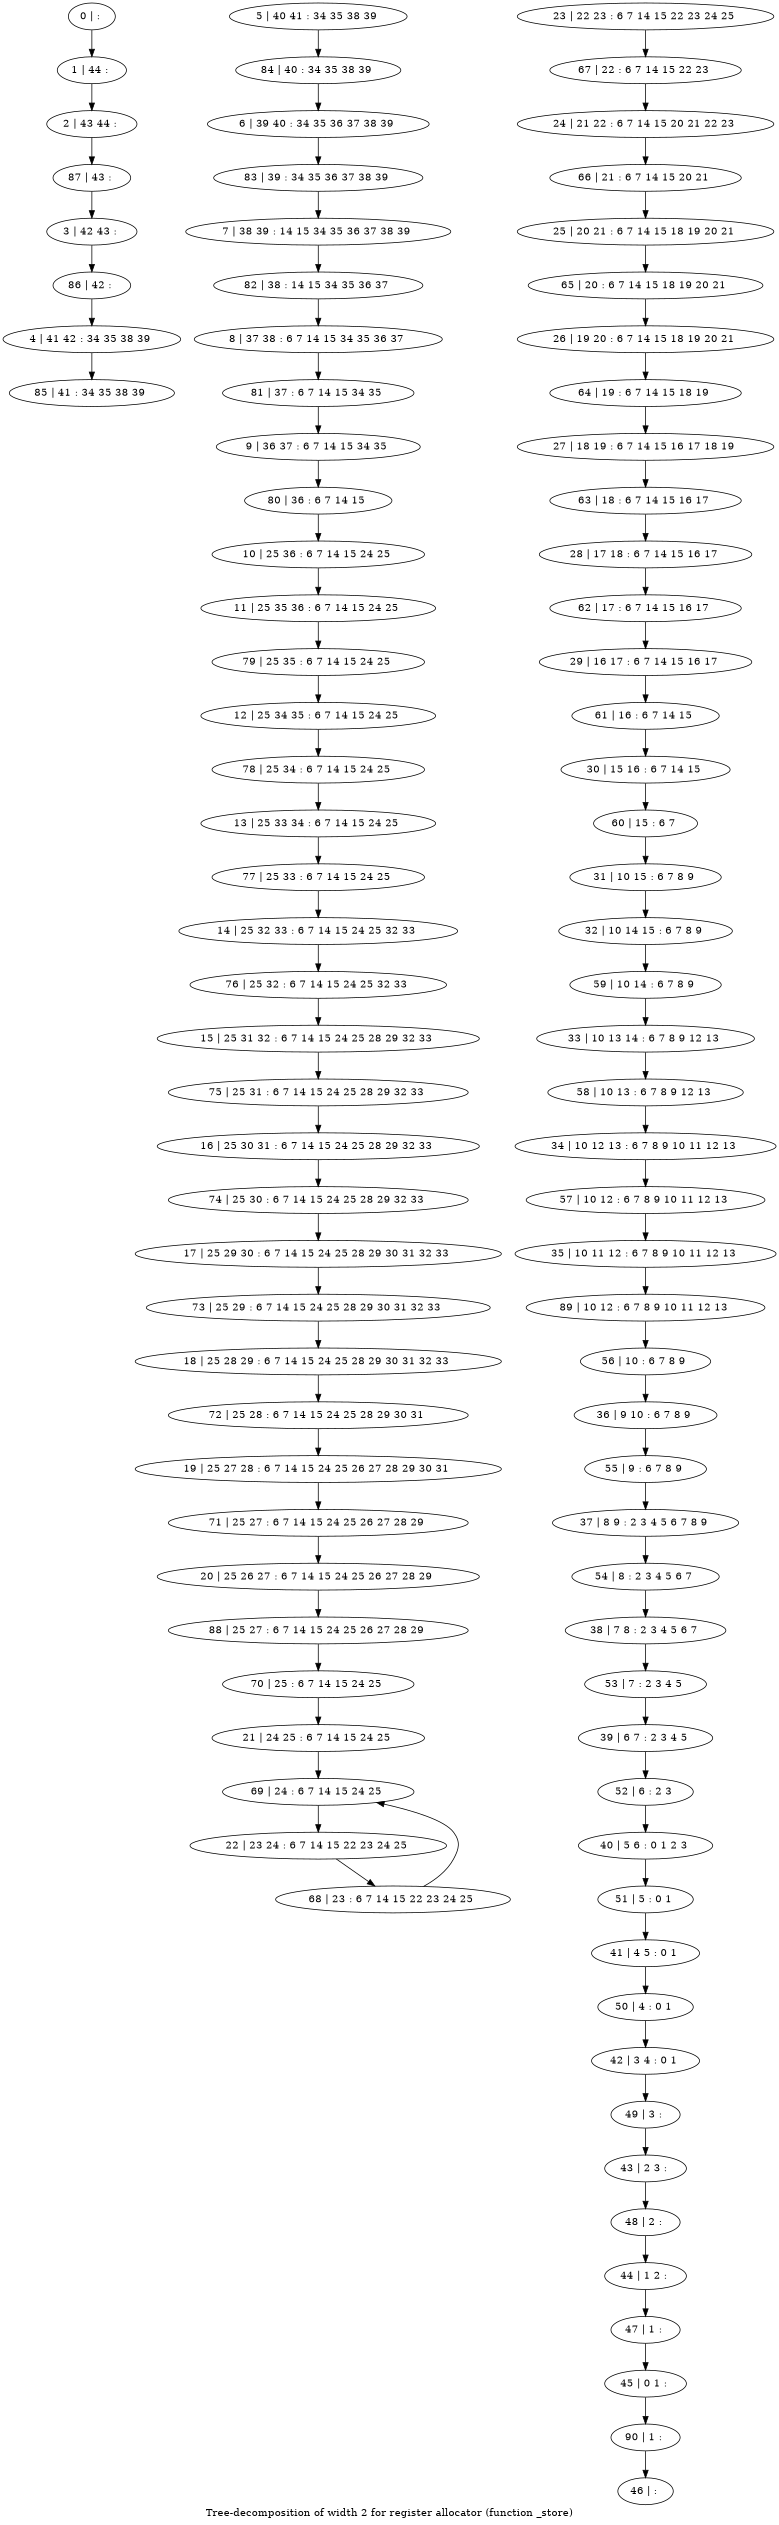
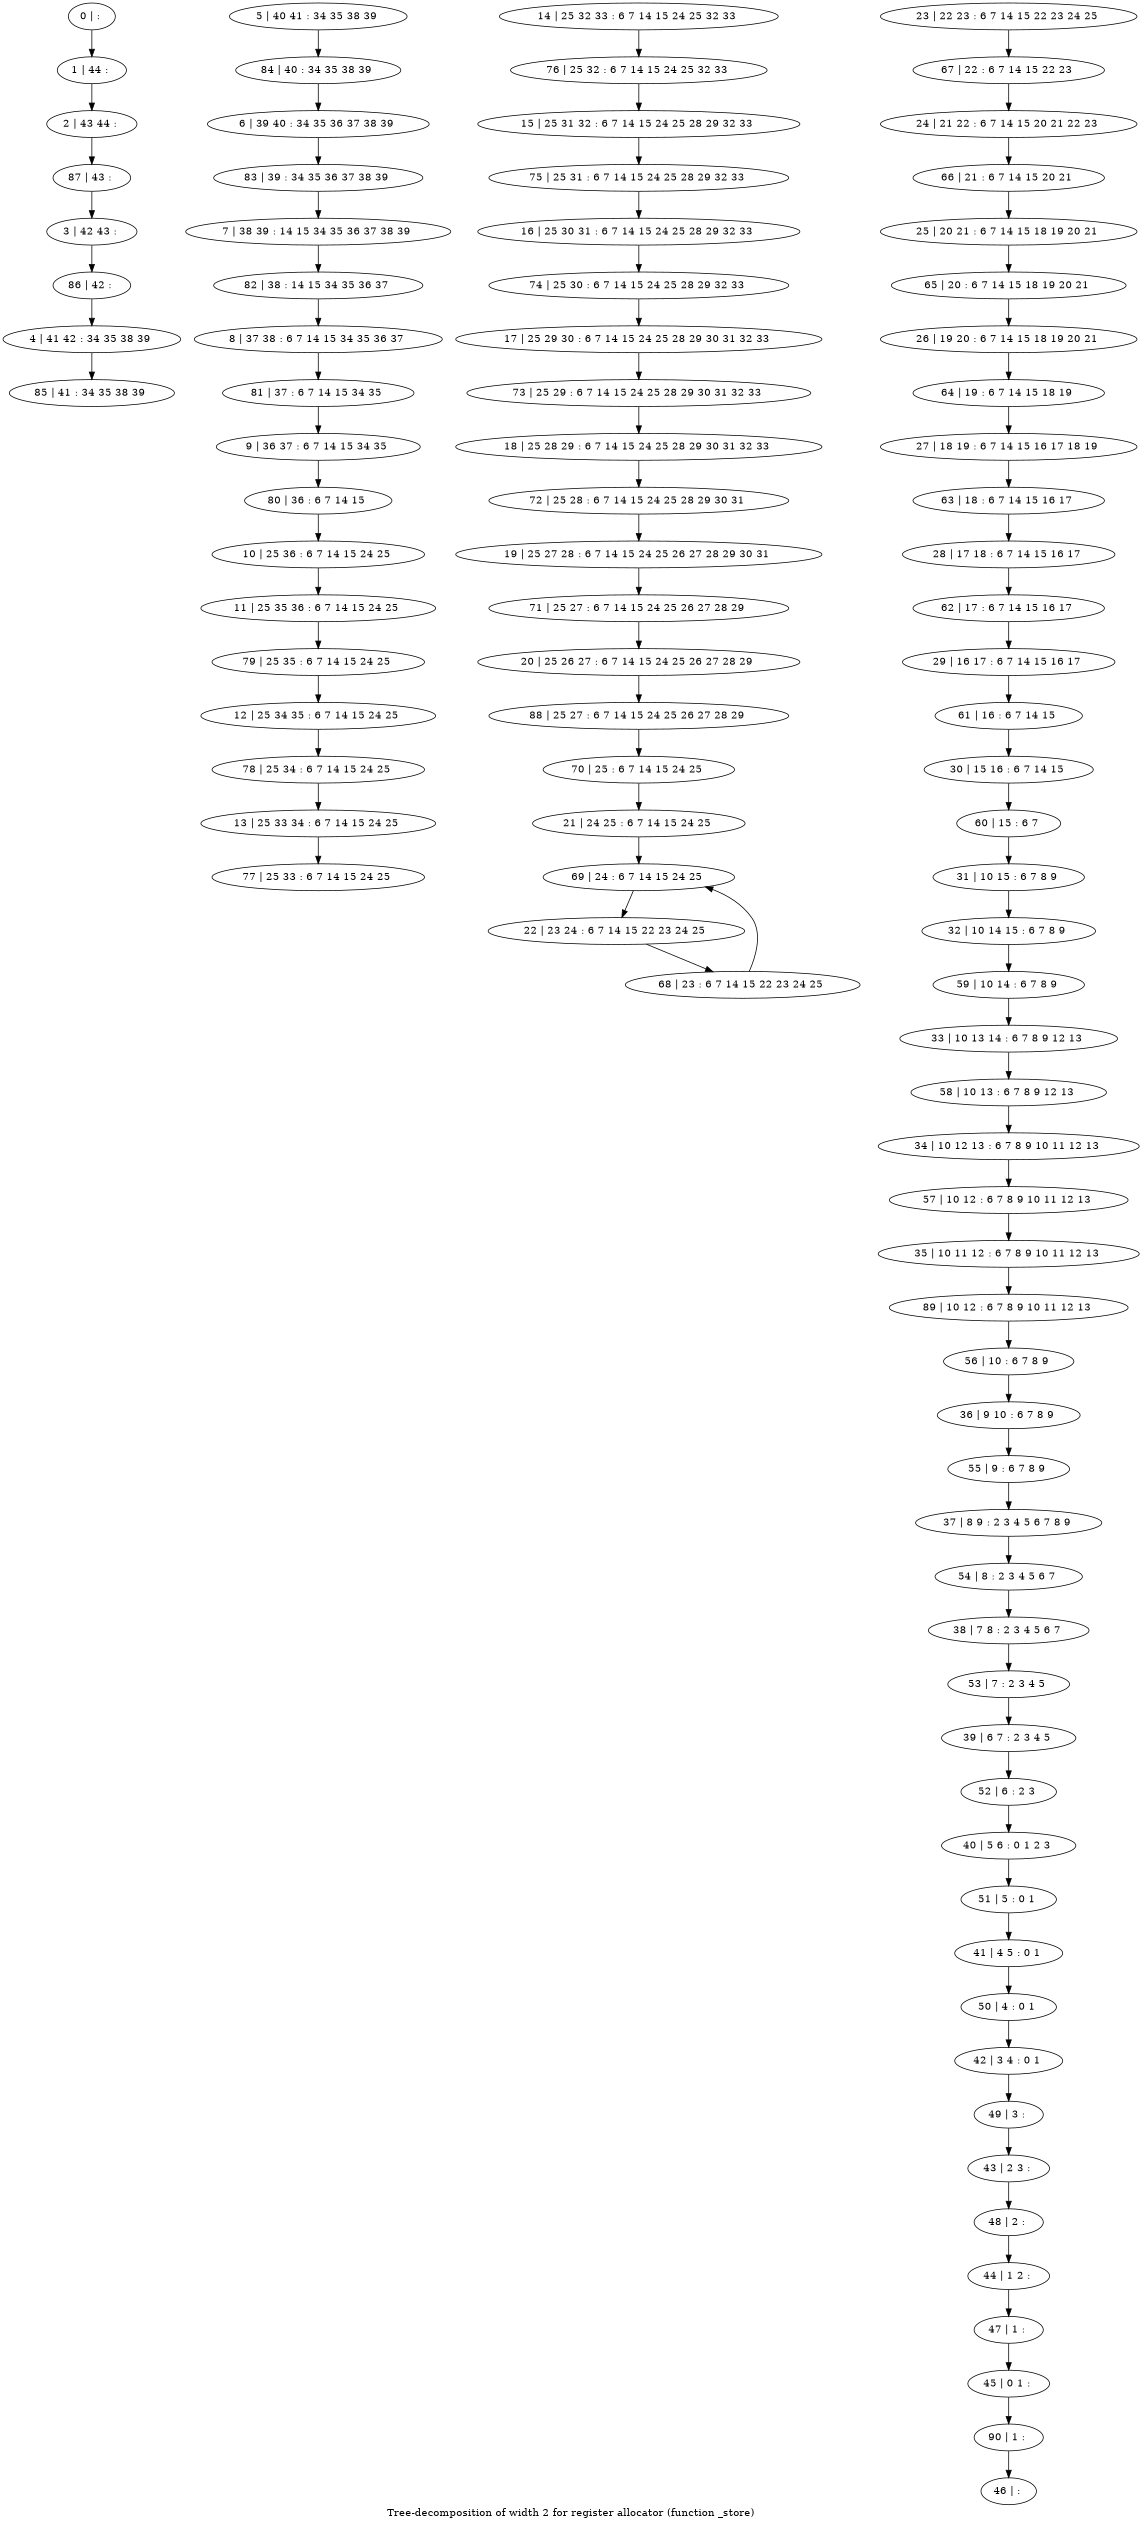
edge "77 | 25 33 : 6 7 14 15 24 25" -> "14 | 25 32 33 : 6 7 14 15 24 25 32 33": removed
